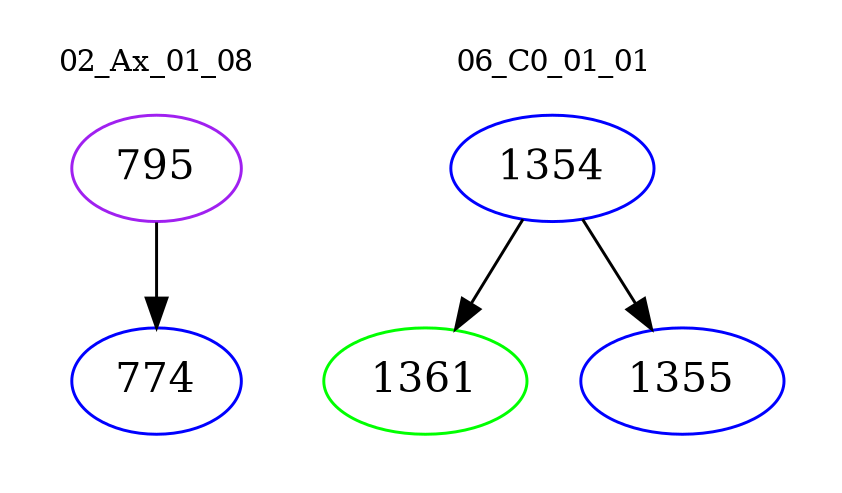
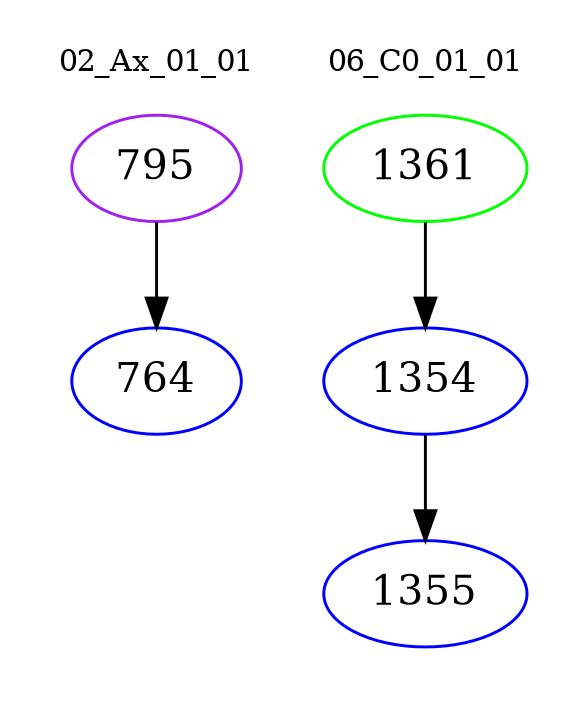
cluster "02_Ax_01_08": label "02_Ax_01_08" -> "02_Ax_01_01"
edge "1354" -> "1361": reversed
node "774": label "774" -> "764"
